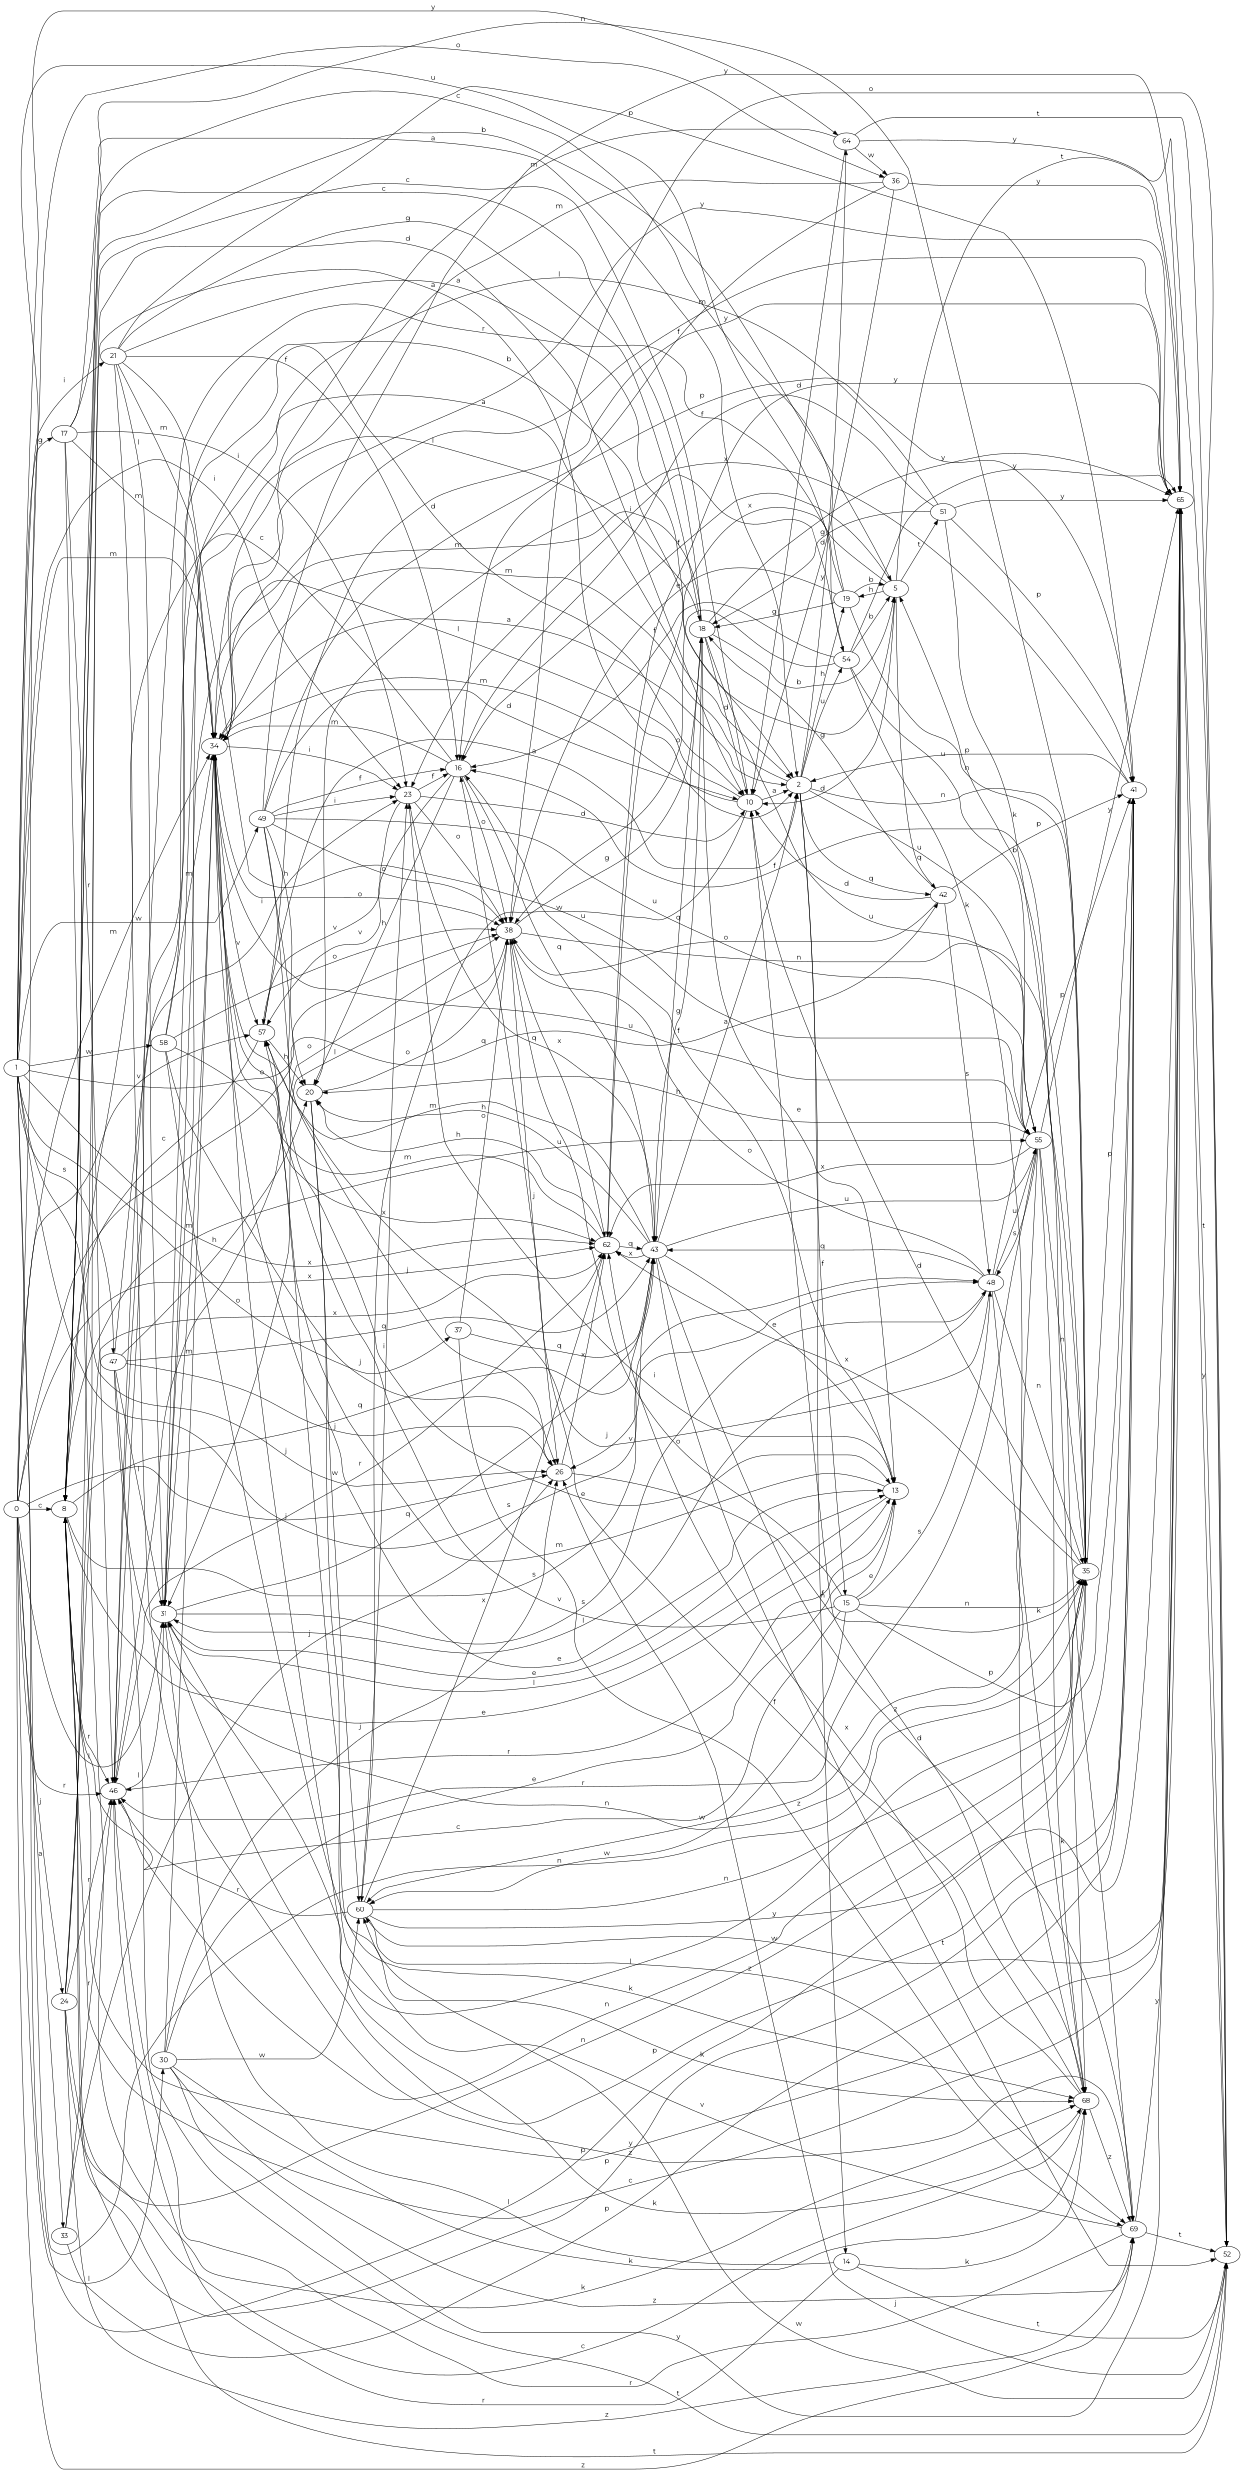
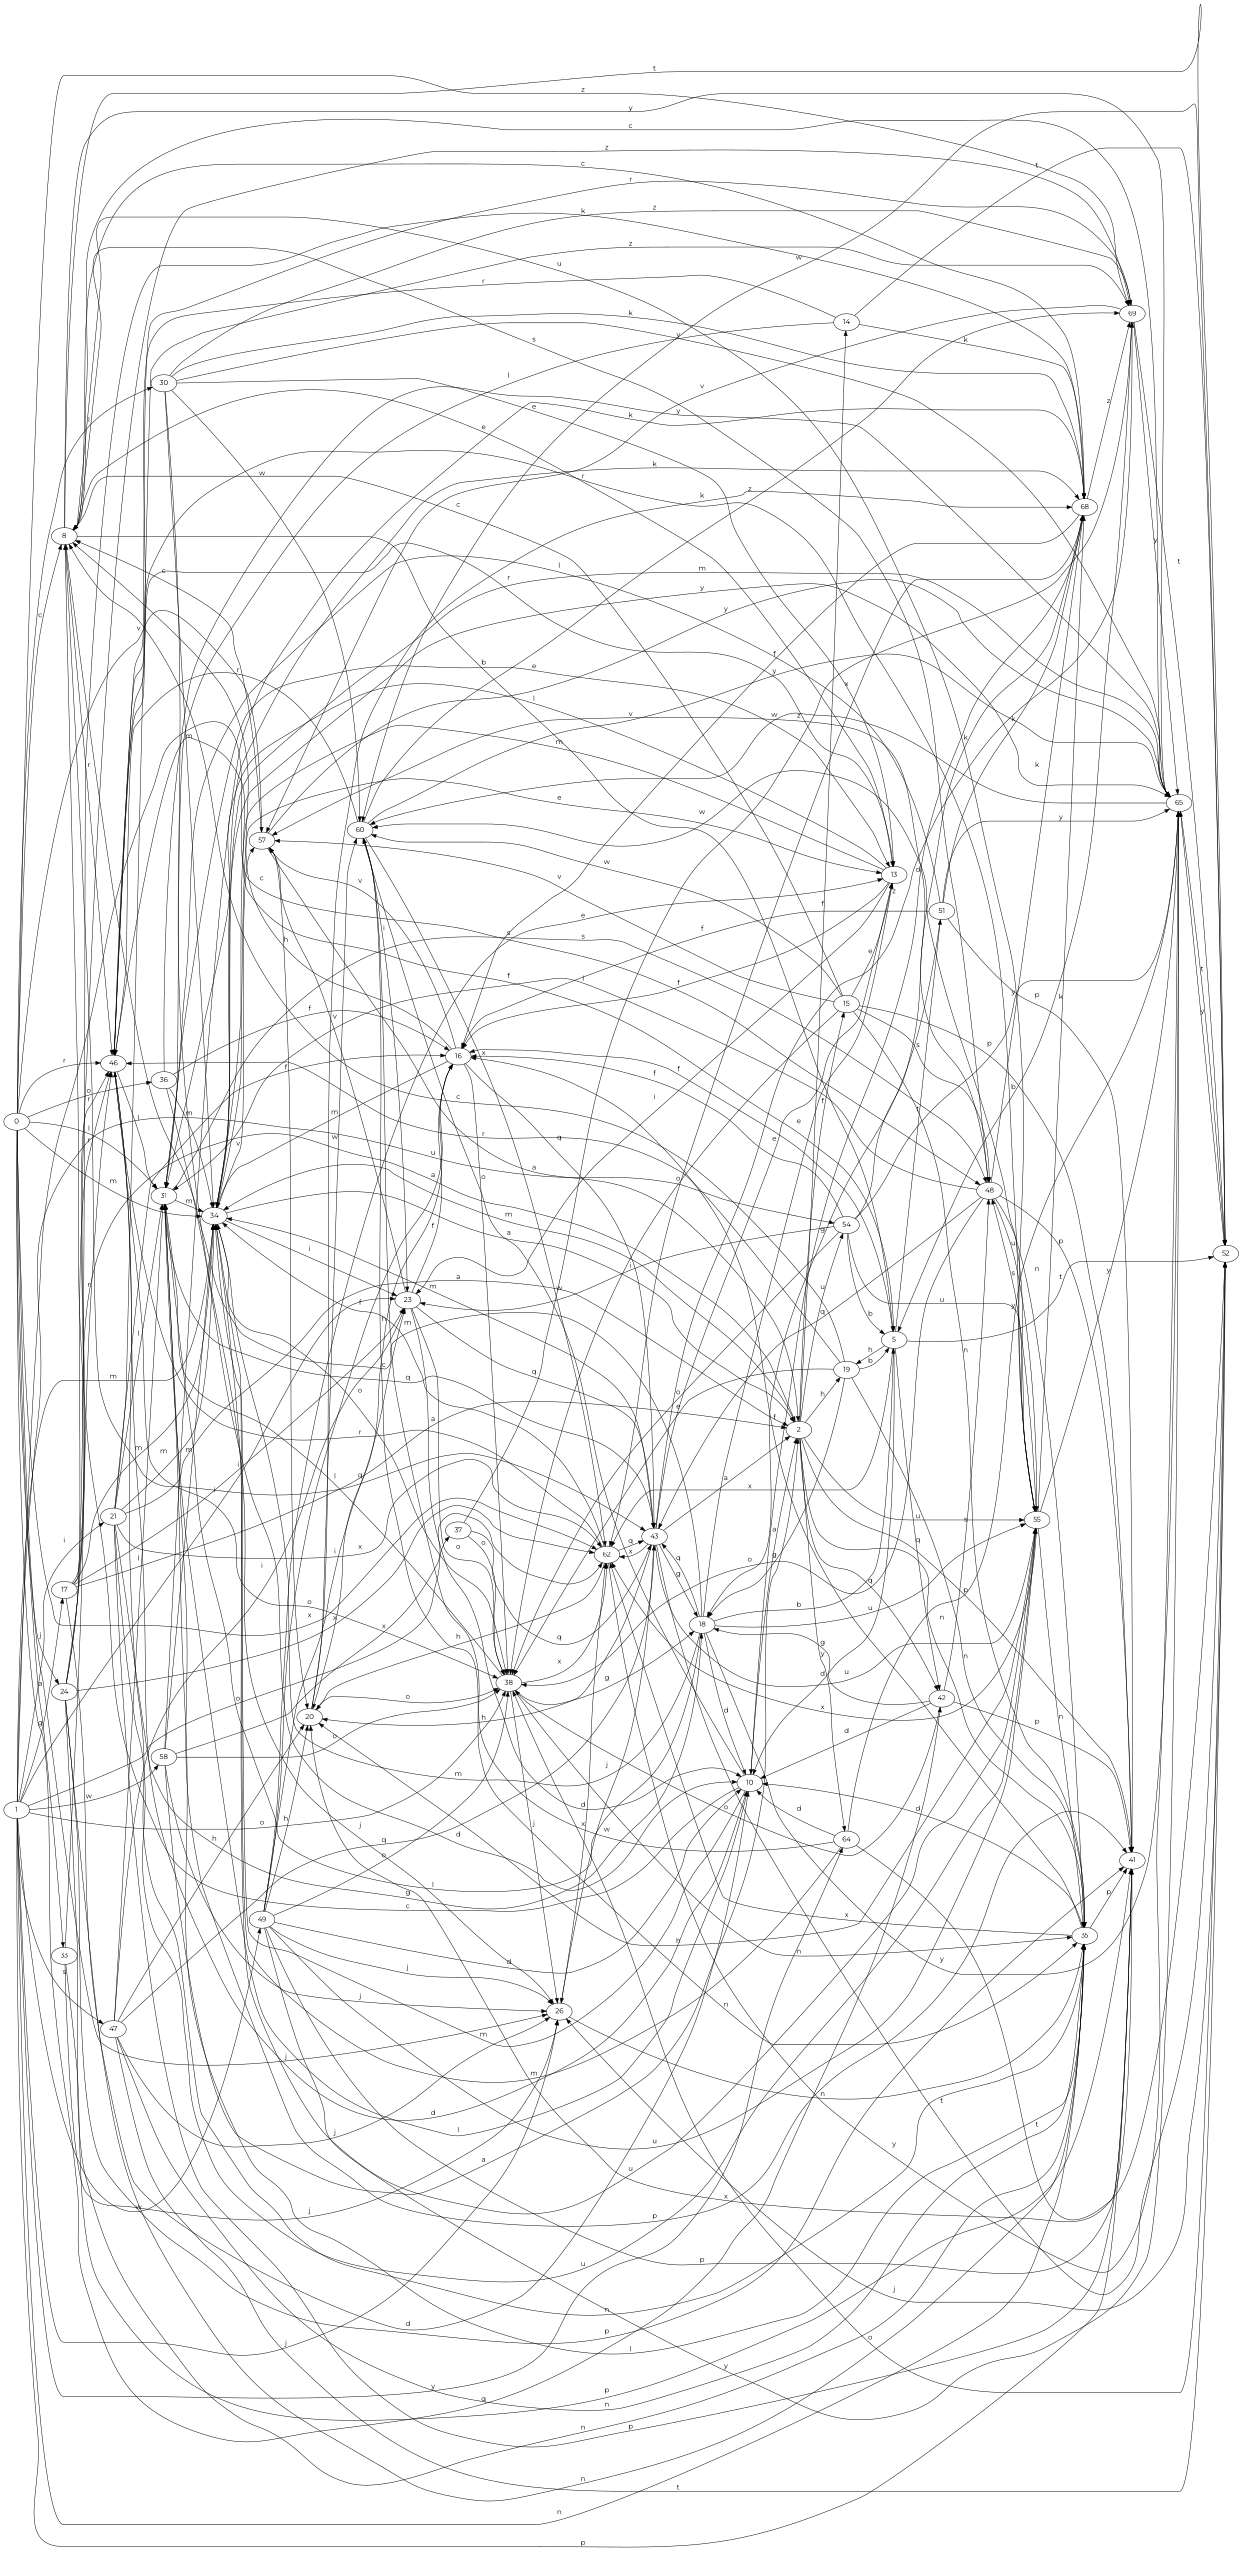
edge "64" -> "36": now "64" -> "60"
edge "46" -> "5": label "b" -> "f"
edge "41" -> "2": reversed
edge "1" -> "62": now "21" -> "62"
